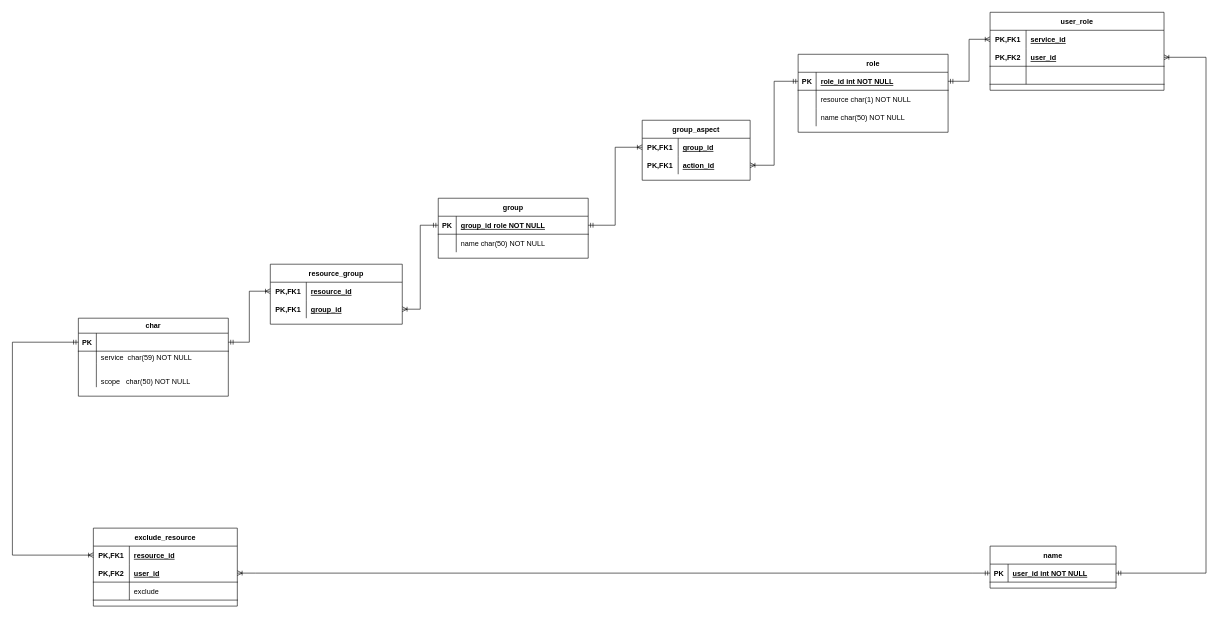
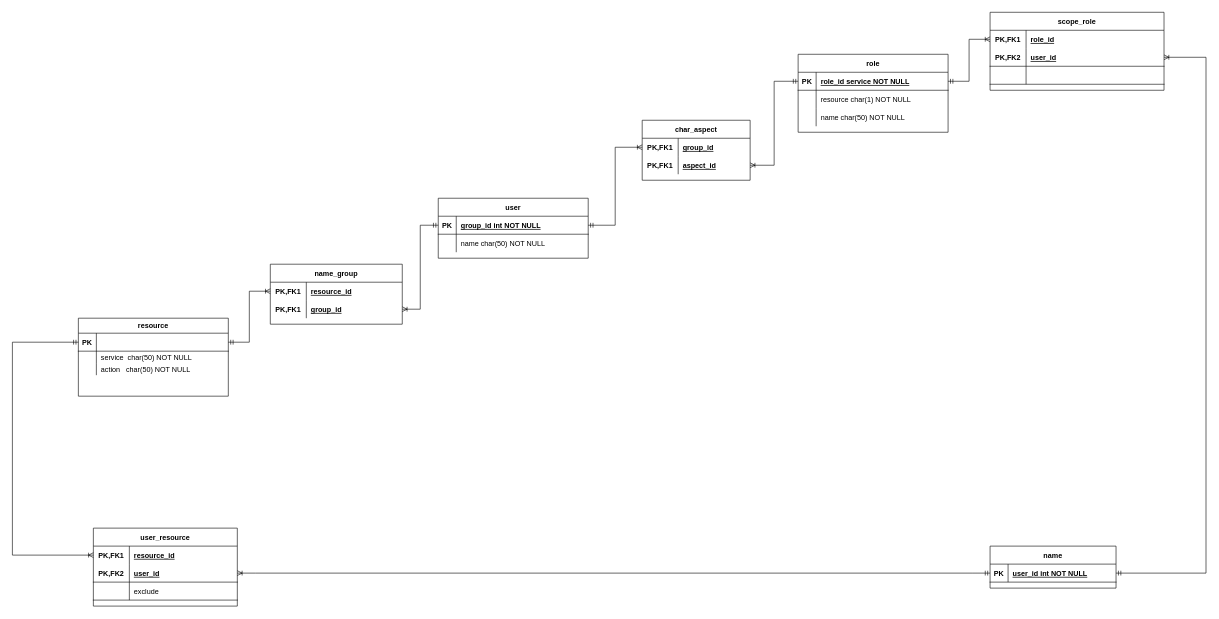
node "user_role": label "user_role" -> "scope_role"
node "service_id": label "service_id" -> "role_id"
node "role_id int NOT NULL": label "role_id int NOT NULL" -> "role_id service NOT NULL"
node "group_aspect": label "group_aspect" -> "char_aspect"
node "action_id": label "action_id" -> "aspect_id"
node "group": label "group" -> "user"
node "group_id role NOT NULL": label "group_id role NOT NULL" -> "group_id int NOT NULL"
node "resource_group": label "resource_group" -> "name_group"
node "char": label "char" -> "resource"
node "service char(59) NOT NULL": label "service char(59) NOT NULL" -> "service char(50) NOT NULL"
node "action char(50) NOT NULL": added
node "scope char(50) NOT NULL": removed
node "exclude_resource": label "exclude_resource" -> "user_resource"
